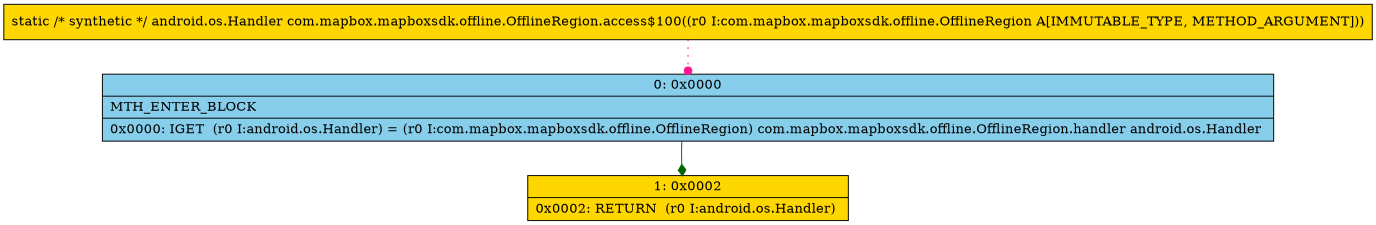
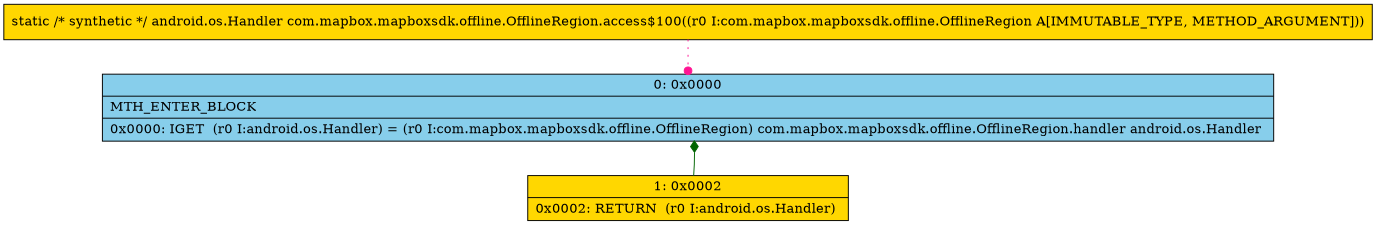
edge "0: 0x0000" -> "1: 0x0002": reversed
